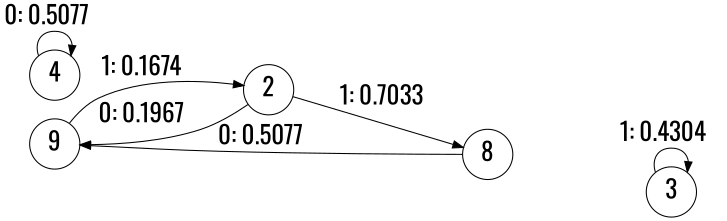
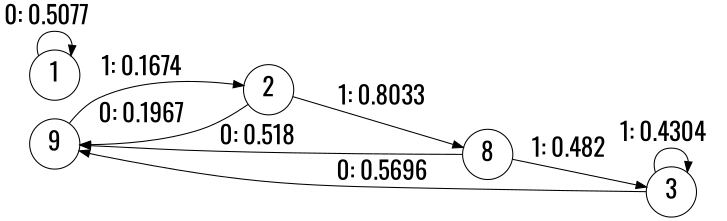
node "4": label "4" -> "1"
edge "2" -> "8": label "1: 0.7033   " -> "1: 0.8033   "
edge "8" -> "9": label "0: 0.5077   " -> "0: 0.518    "
edge "8" -> "3": added, label "1: 0.482"
edge "3" -> "9": added, label "0: 0.5696"
